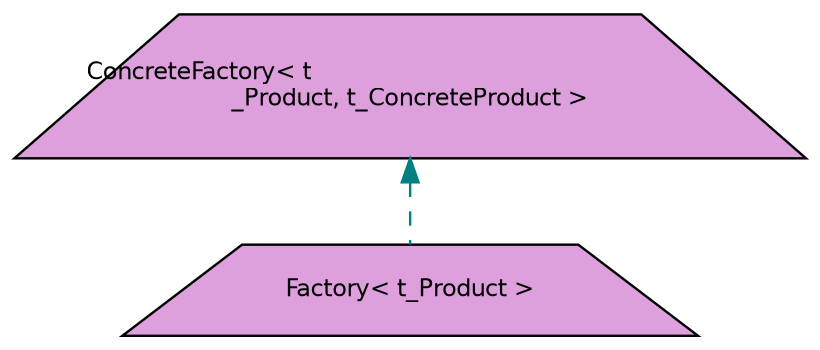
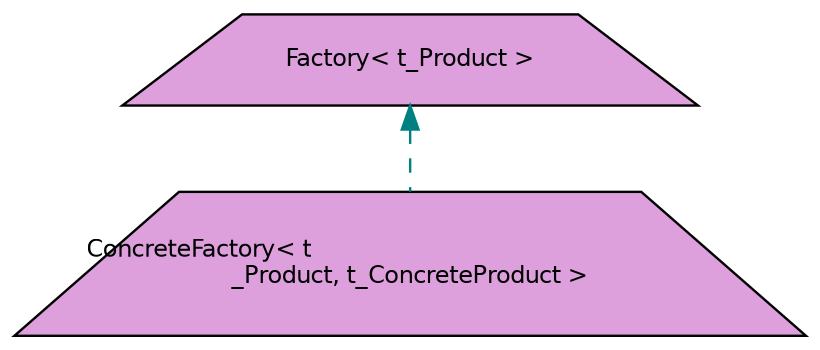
edge "Factory< t_Product >" -> "ConcreteFactory< t _Product, t_ConcreteProduct >": reversed
